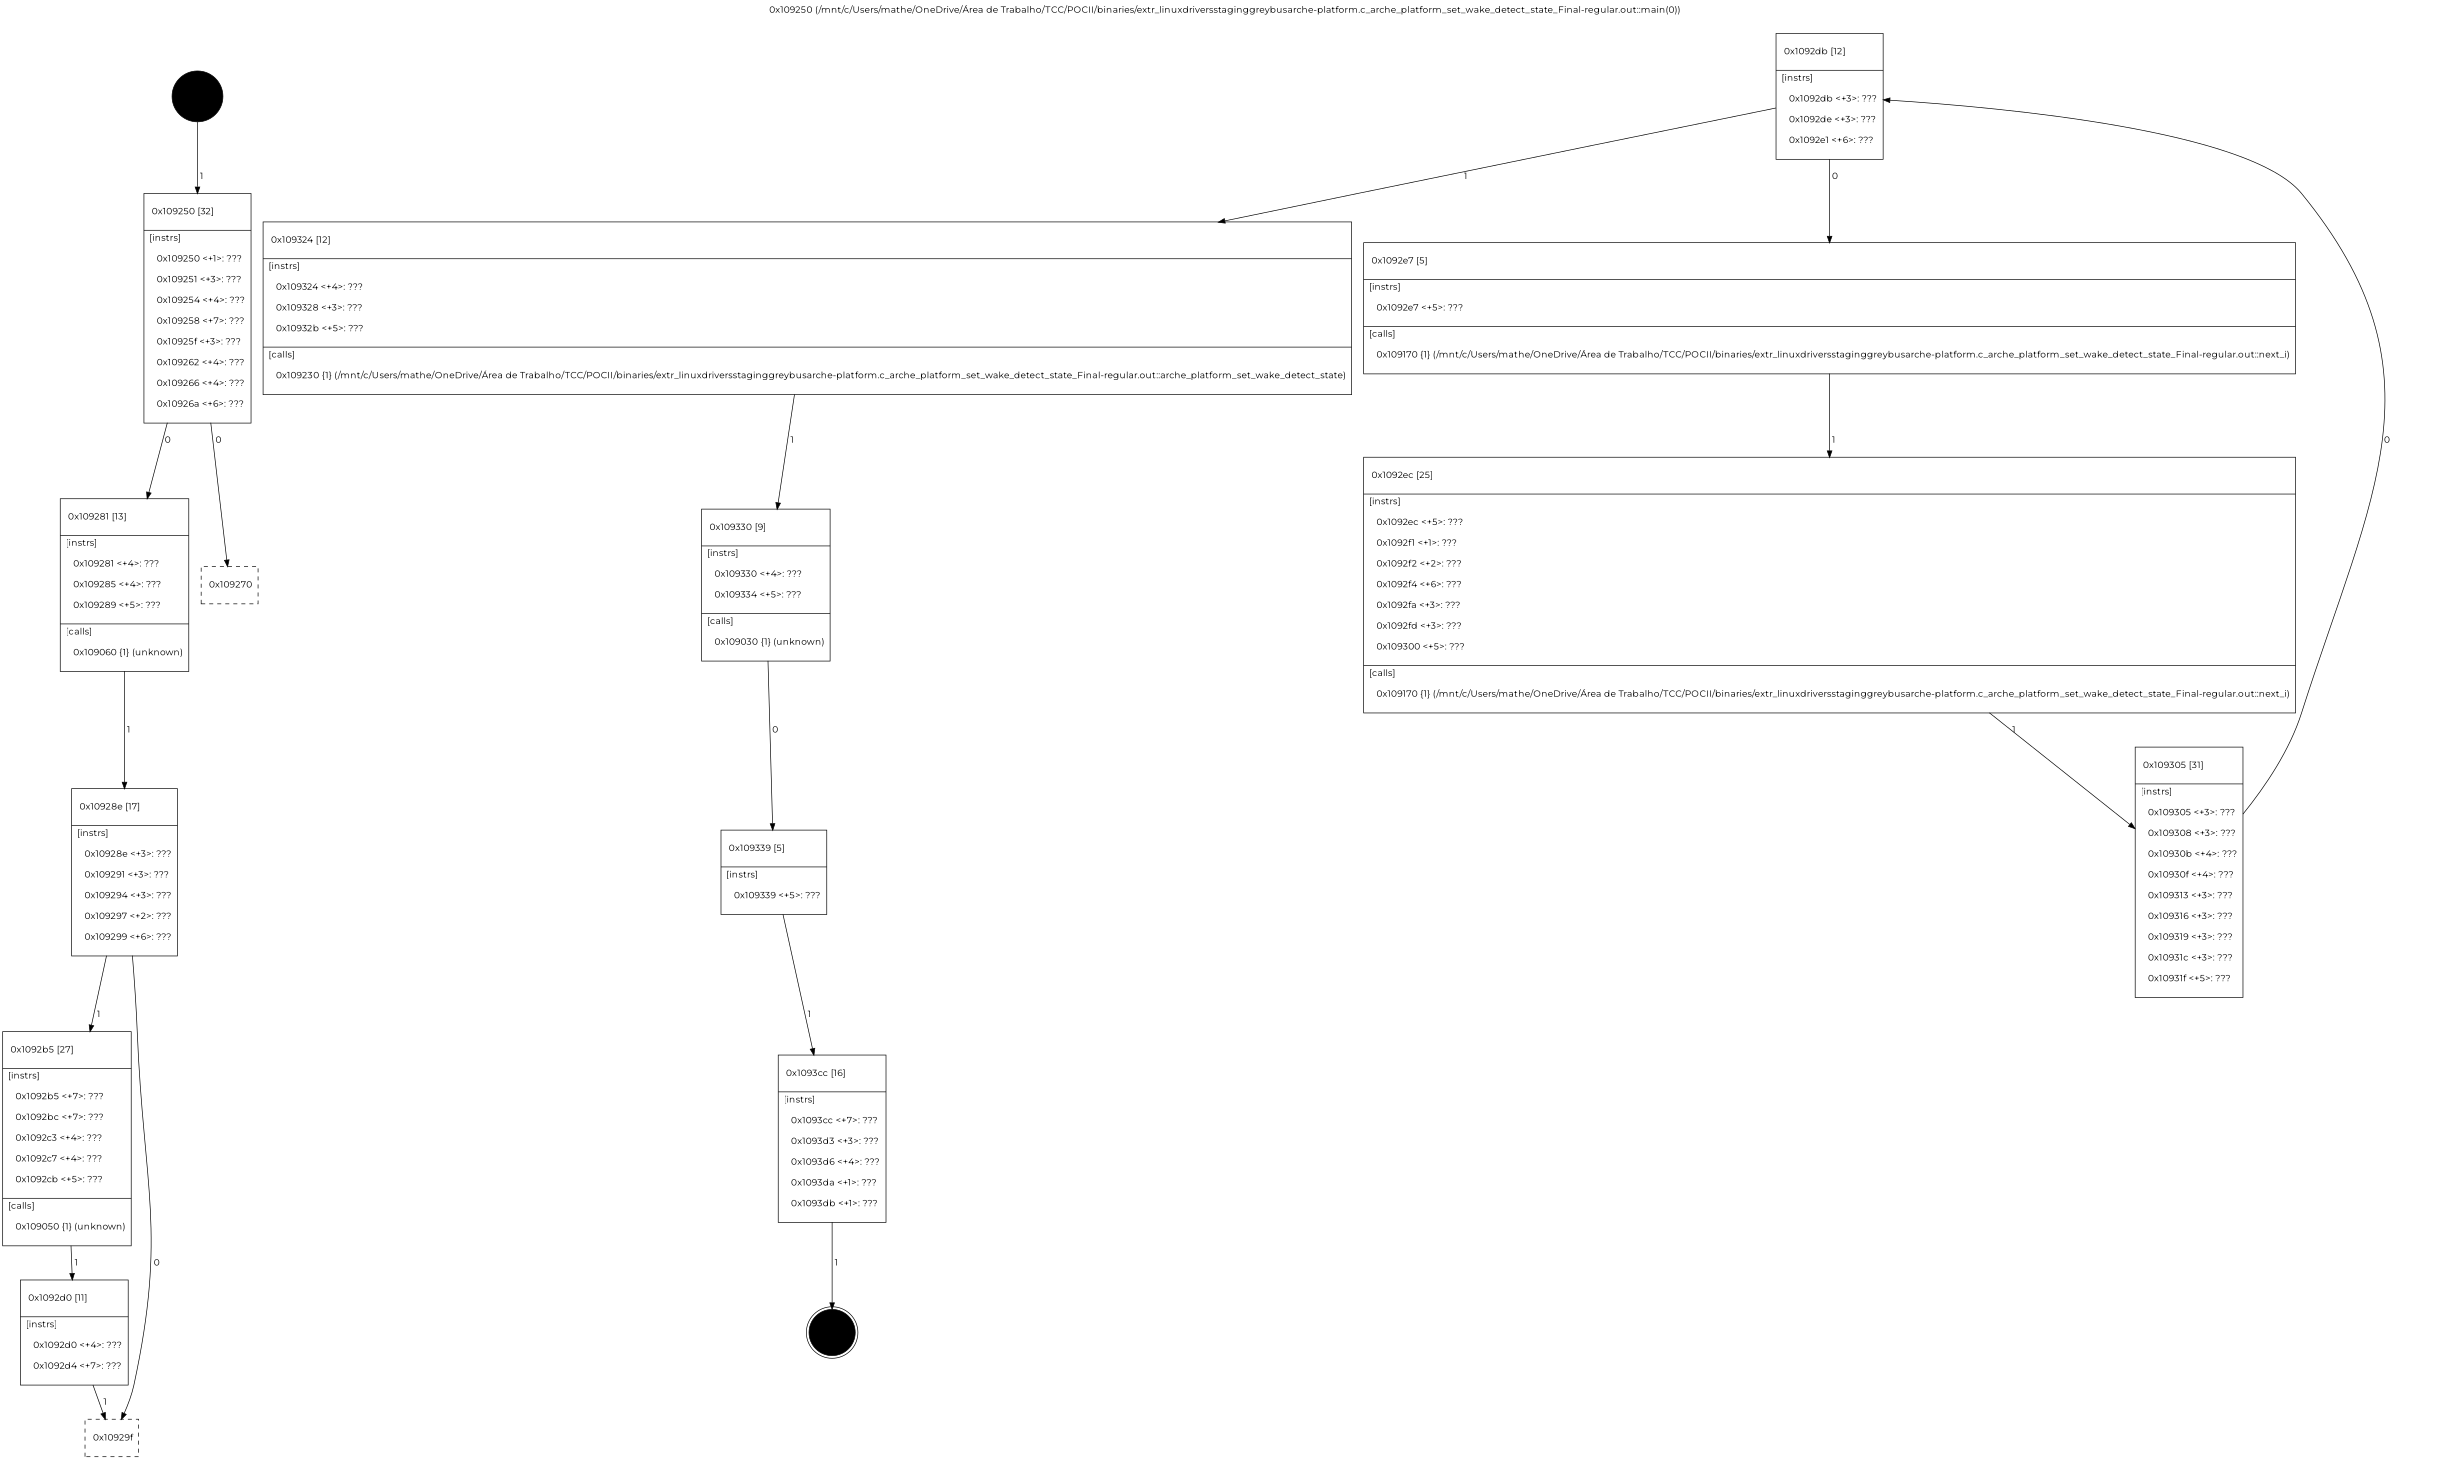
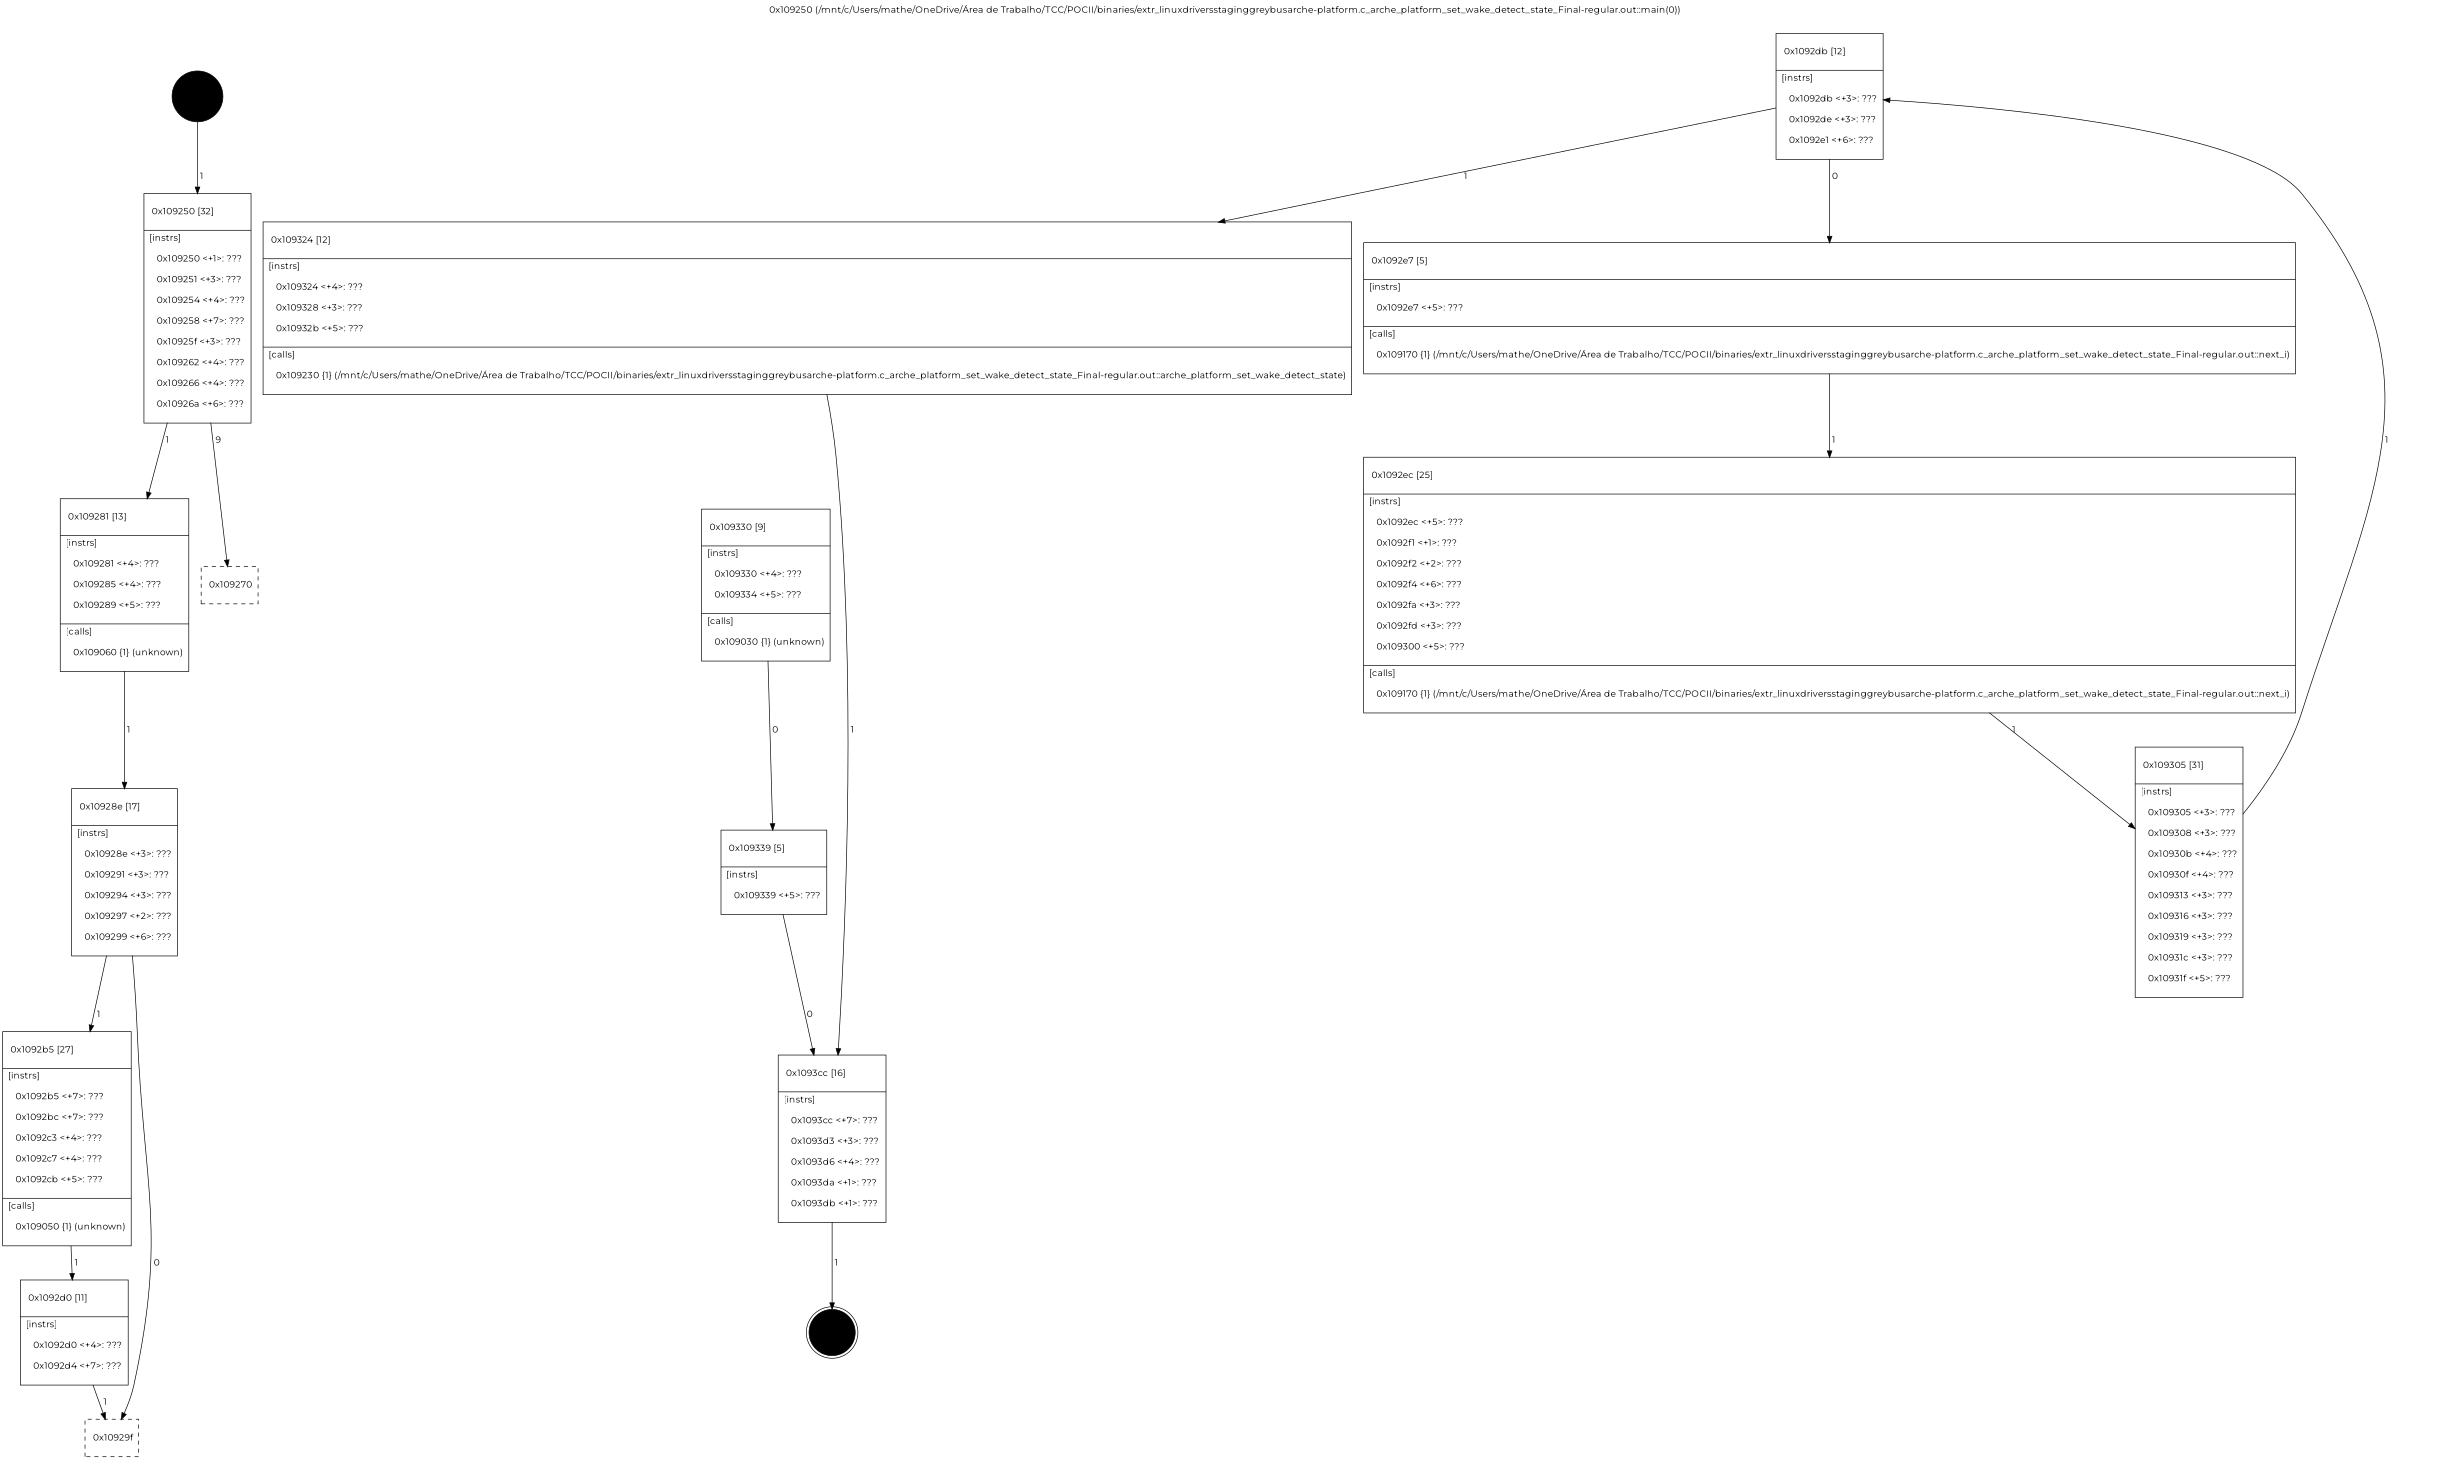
edge "0x109250 [32]" -> "0x109281 [13]": label " 0" -> " 1"
edge "0x109250 [32]" -> "0x109270": label " 0" -> " 9"
edge "0x109305 [31]" -> "0x1092db [12]": label " 0" -> " 1"
edge "0x109324 [12]" -> "0x109330 [9]": now "0x109324 [12]" -> "0x1093cc [16]"
edge "0x109339 [5]" -> "0x1093cc [16]": label " 1" -> " 0"
